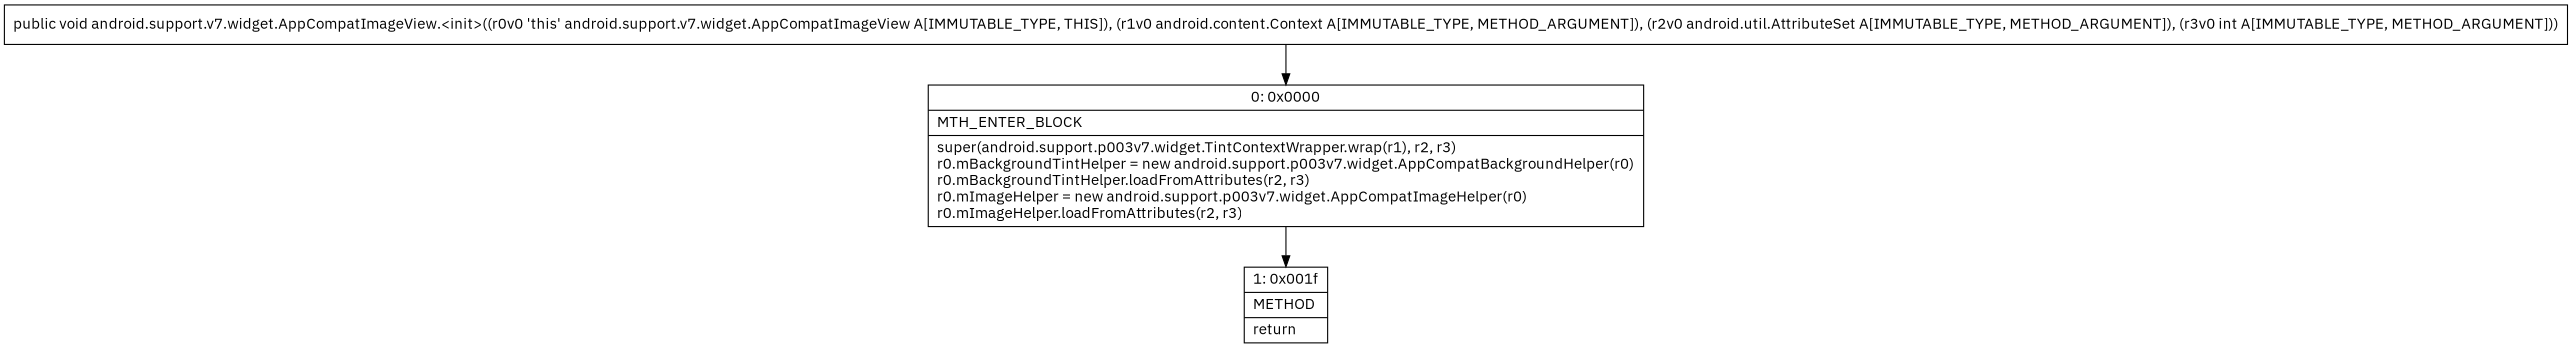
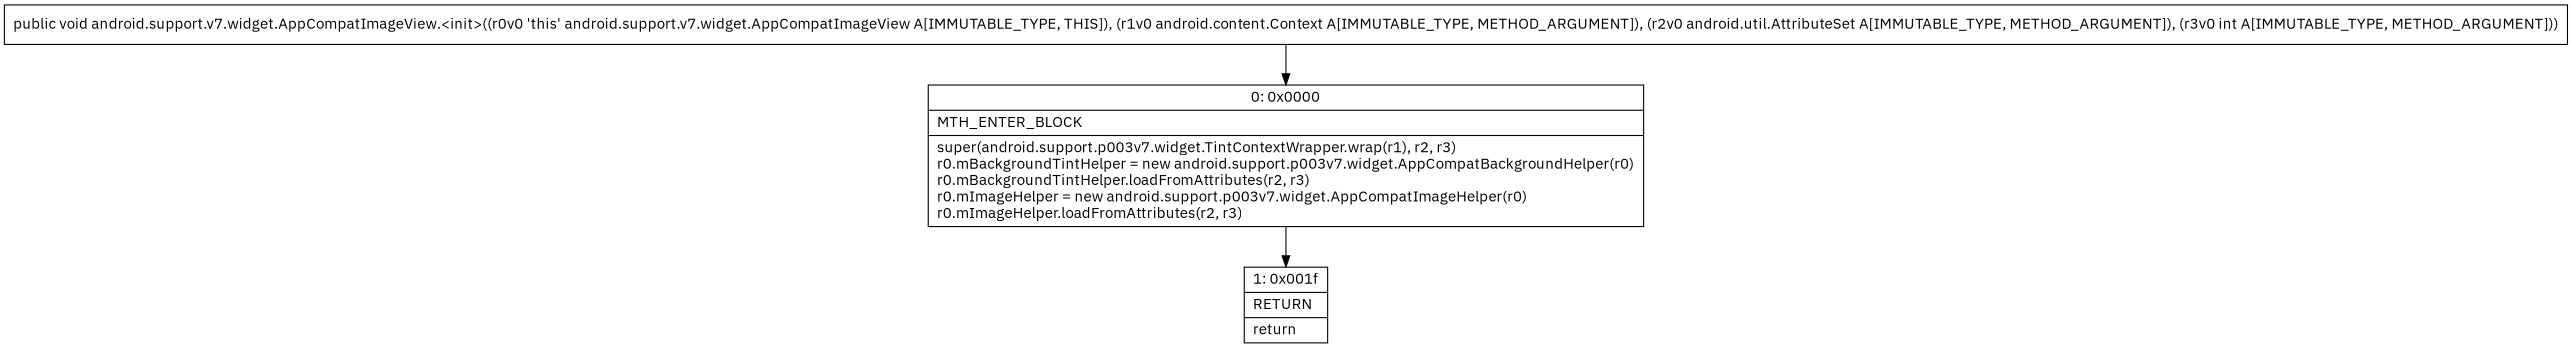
node "1: 0x001f": text "METHOD" -> "RETURN"
